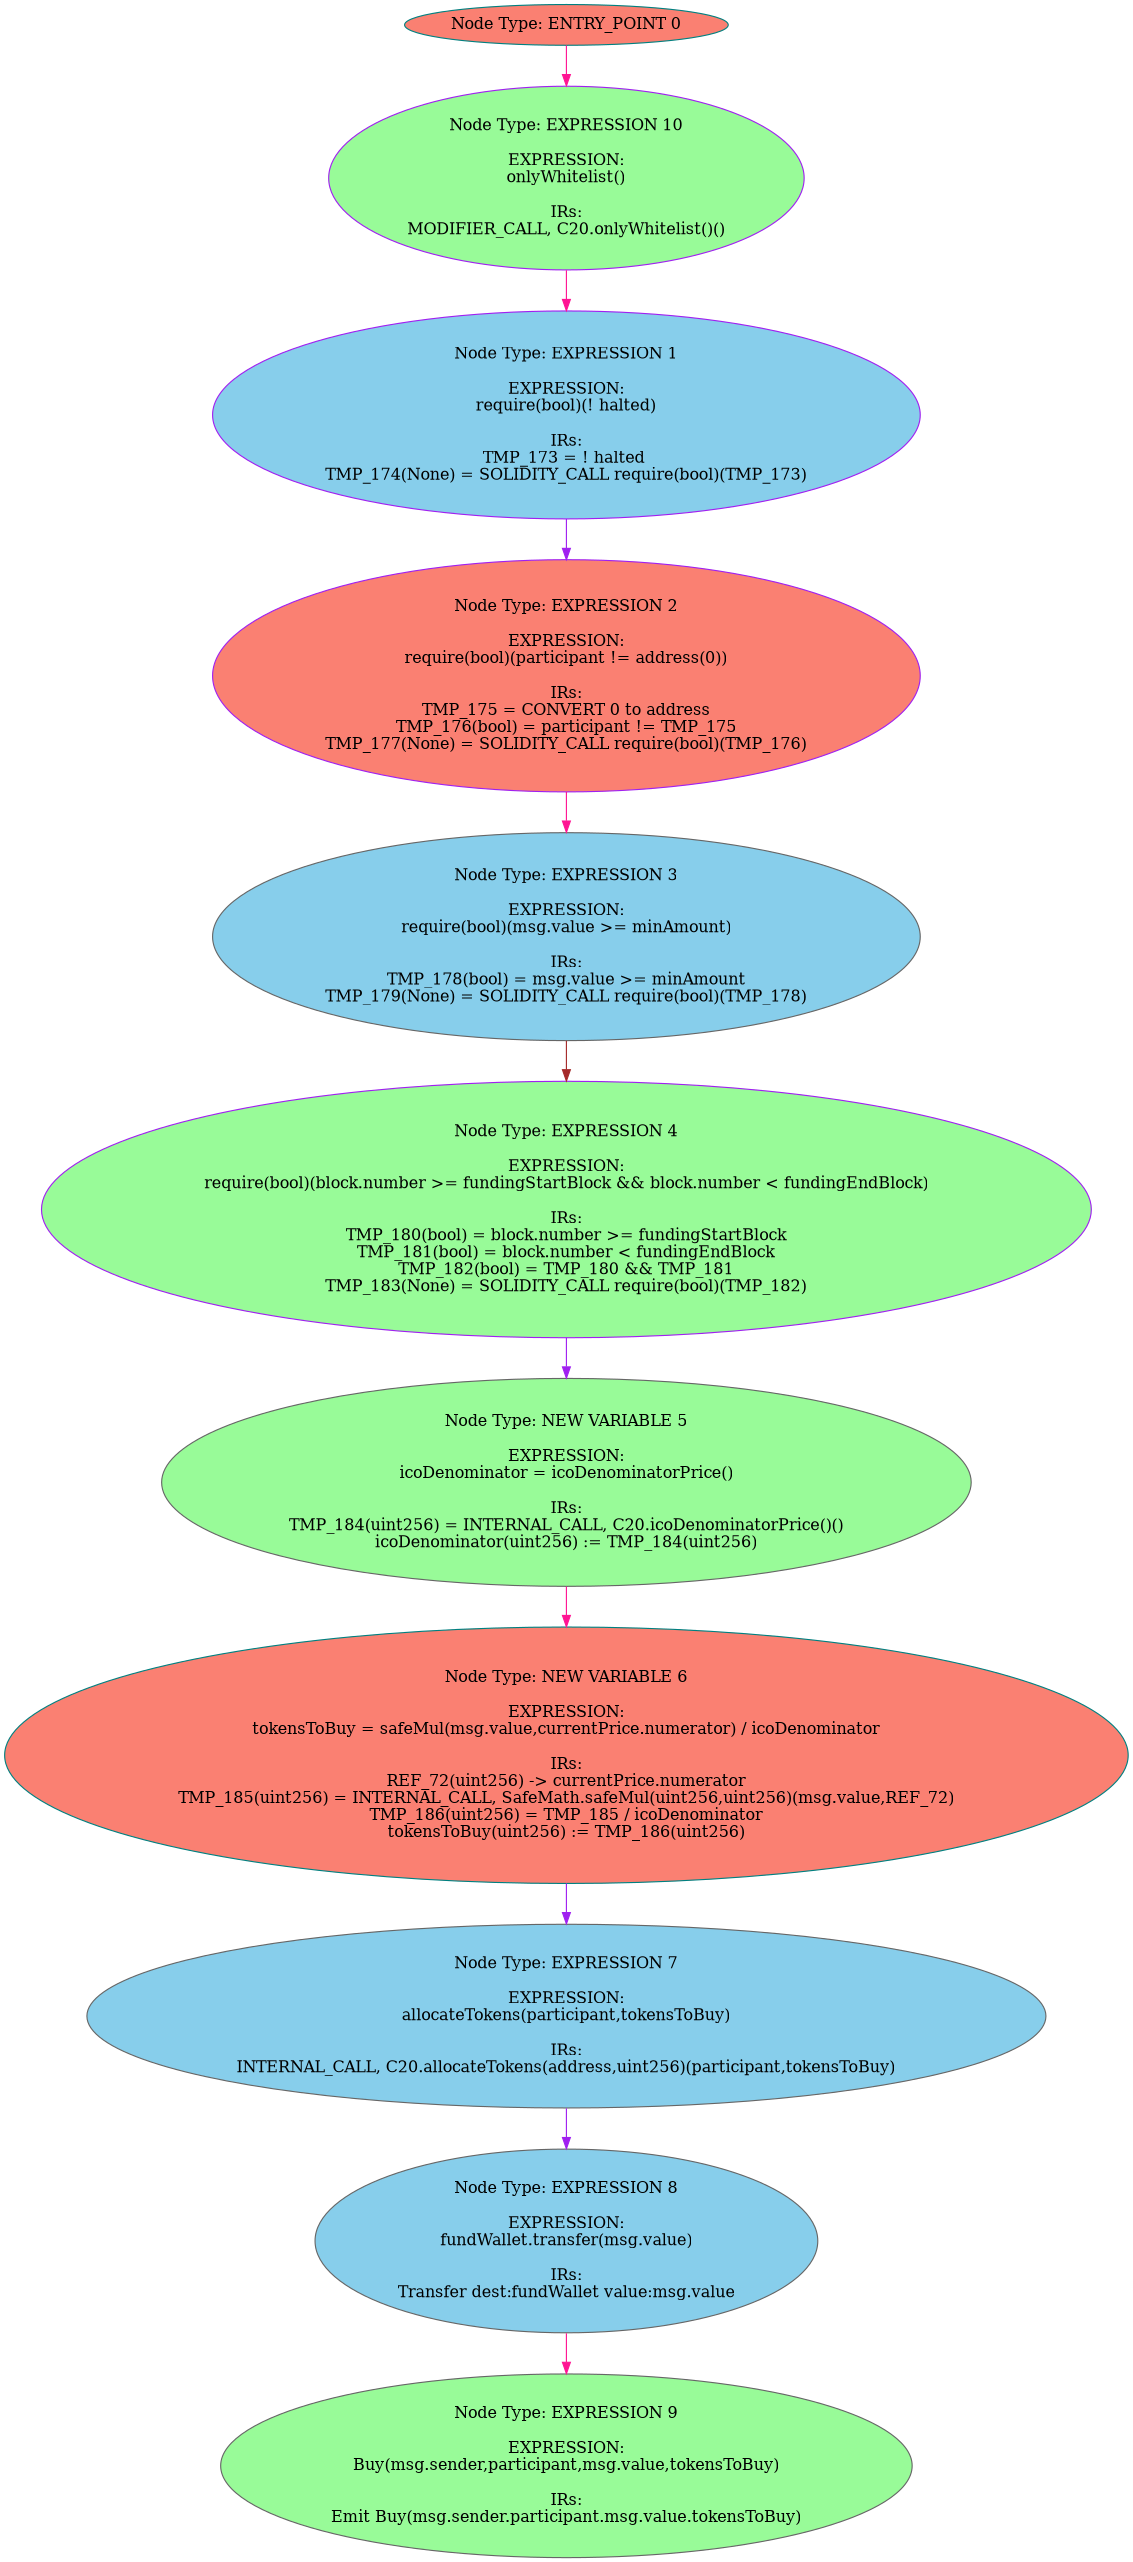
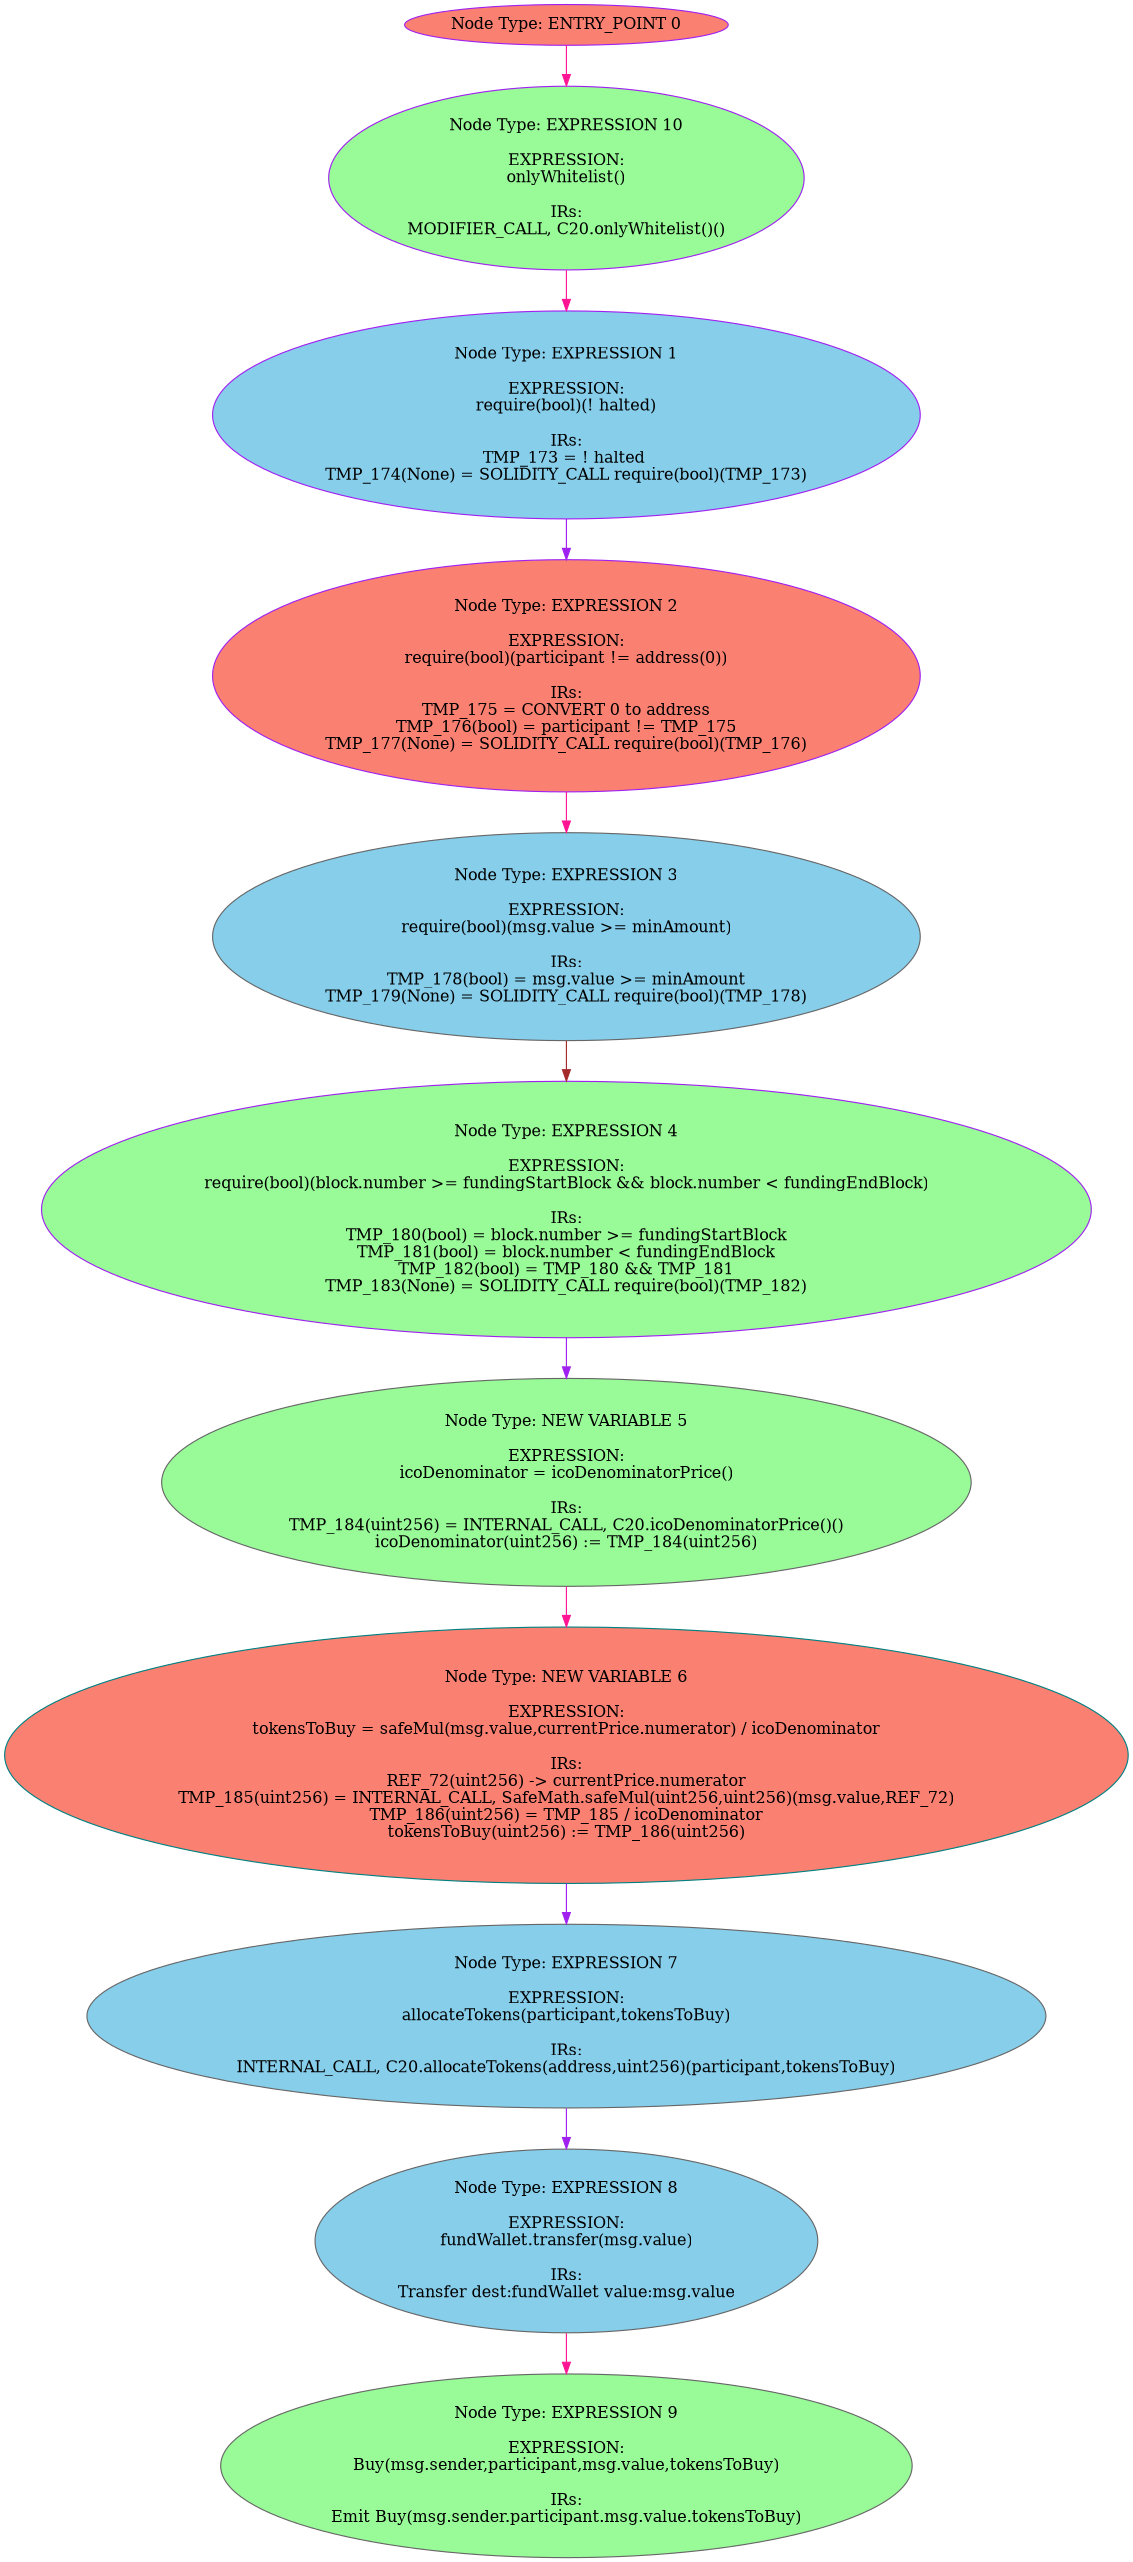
node "Node Type: ENTRY_POINT 0": color teal -> purple
